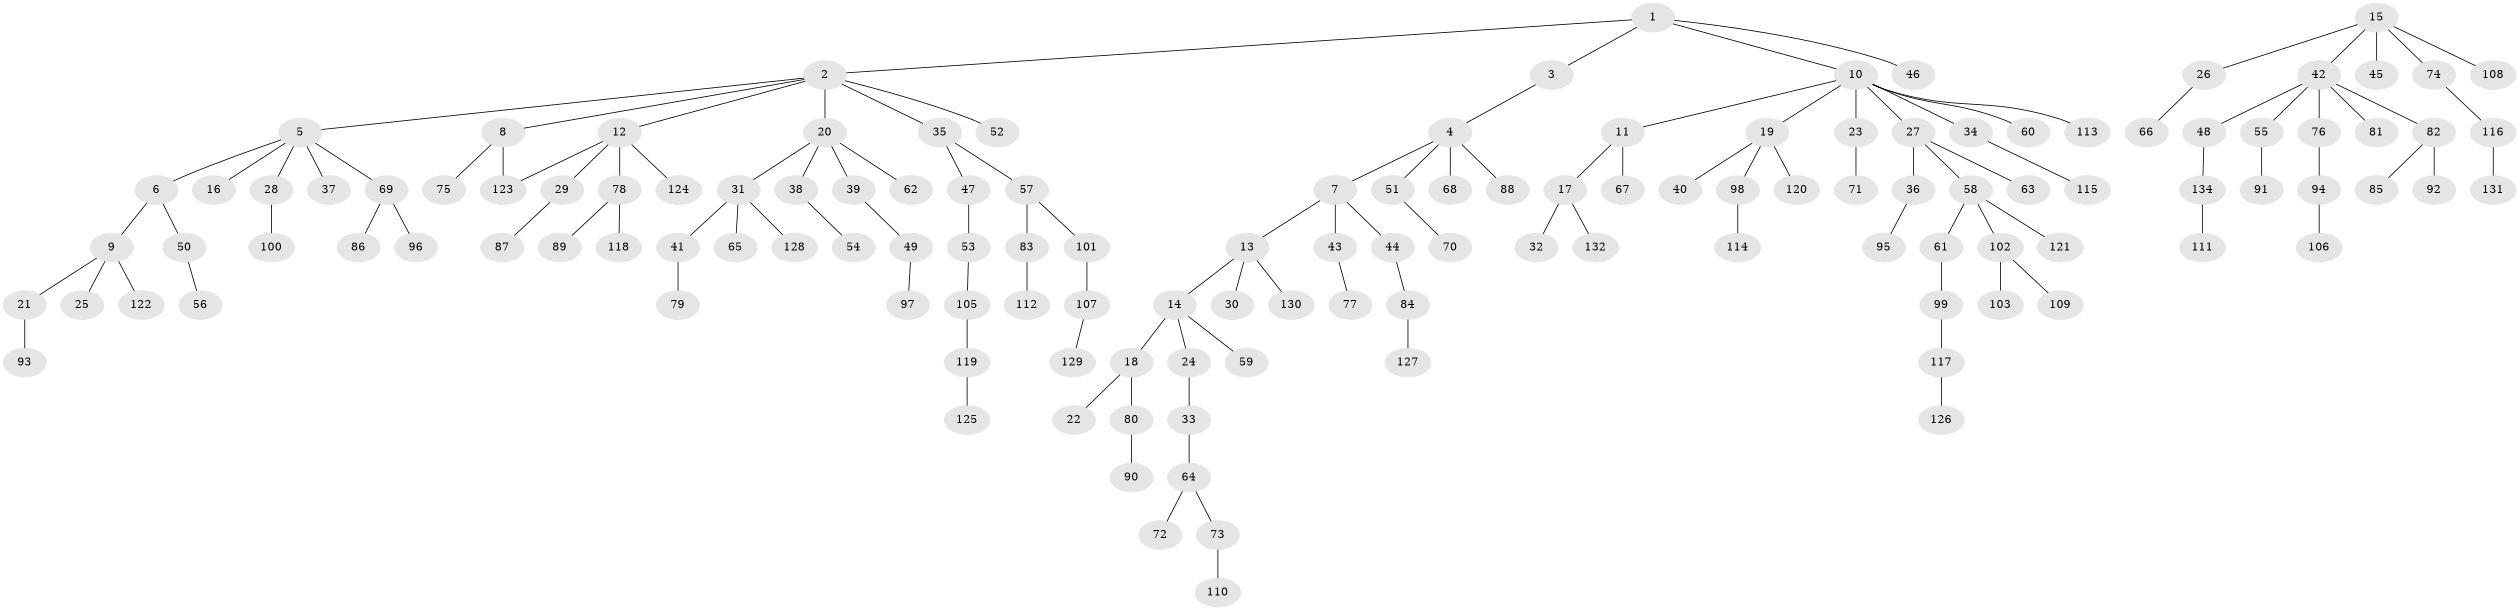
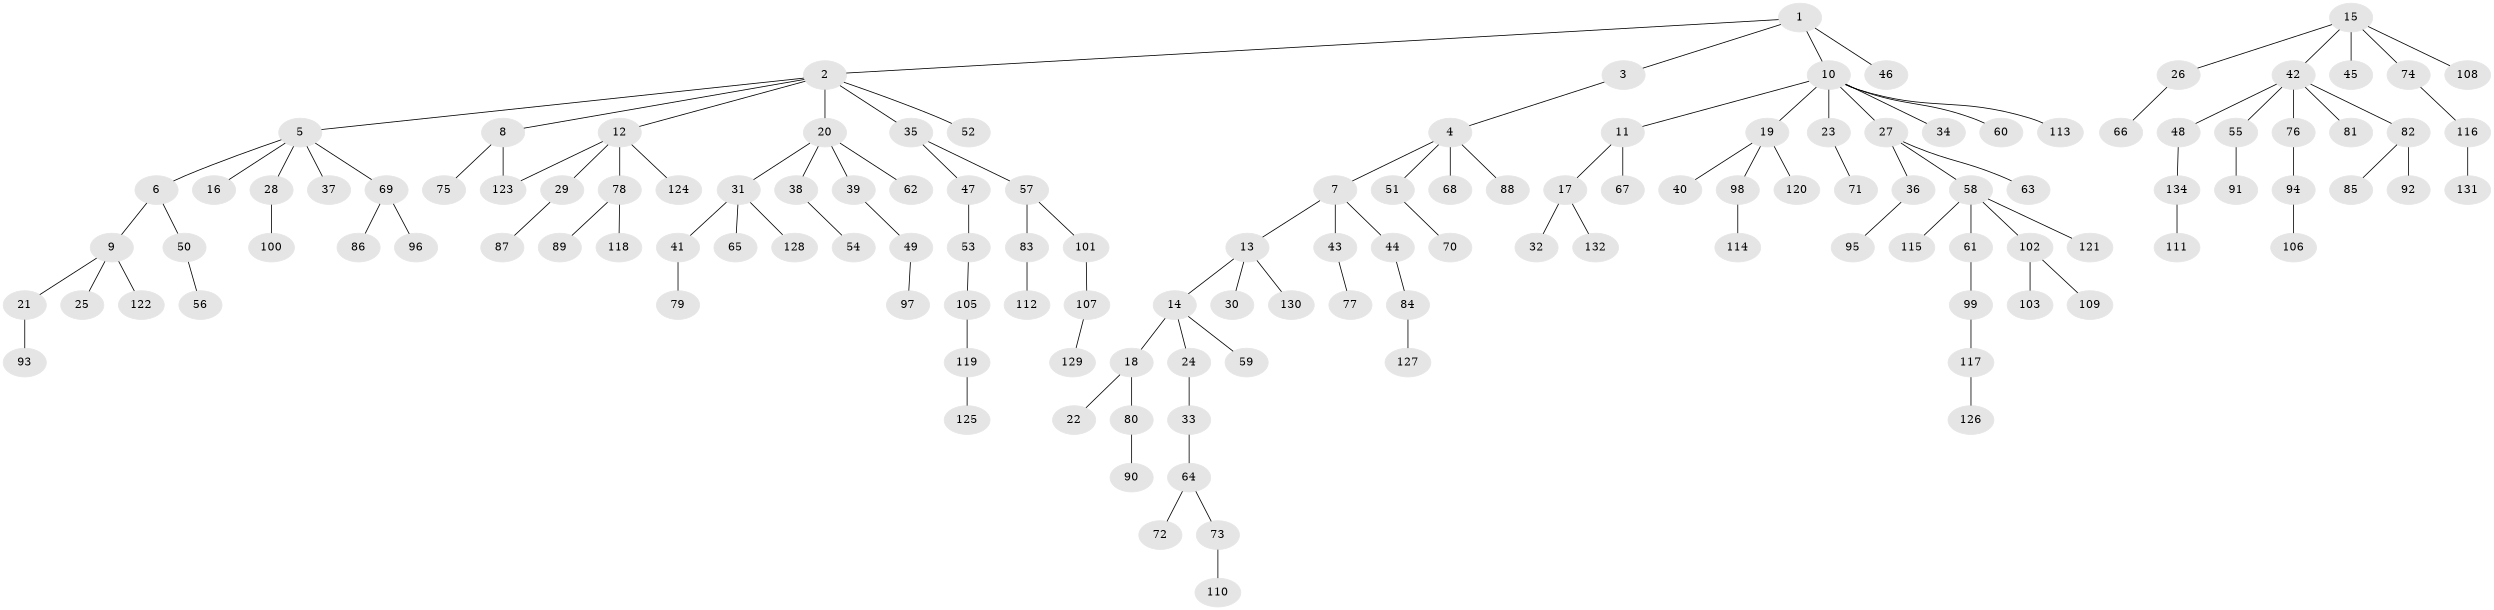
edge "34" -- "115": now "58" -- "115"
